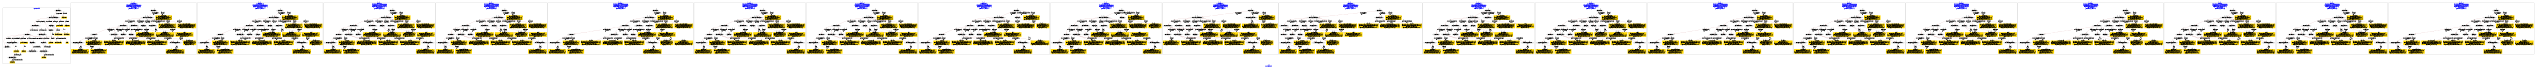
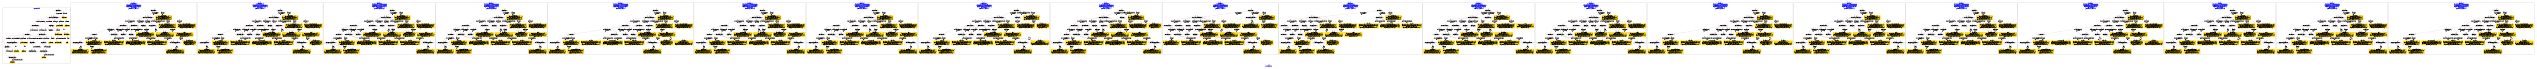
edge "E35_Title1" -> "Title": now "Classification_URI" -> "Title"
edge "Artist_Name" -> "E52_Time-Span3": now "E69_Death1" -> "E52_Time-Span3"
